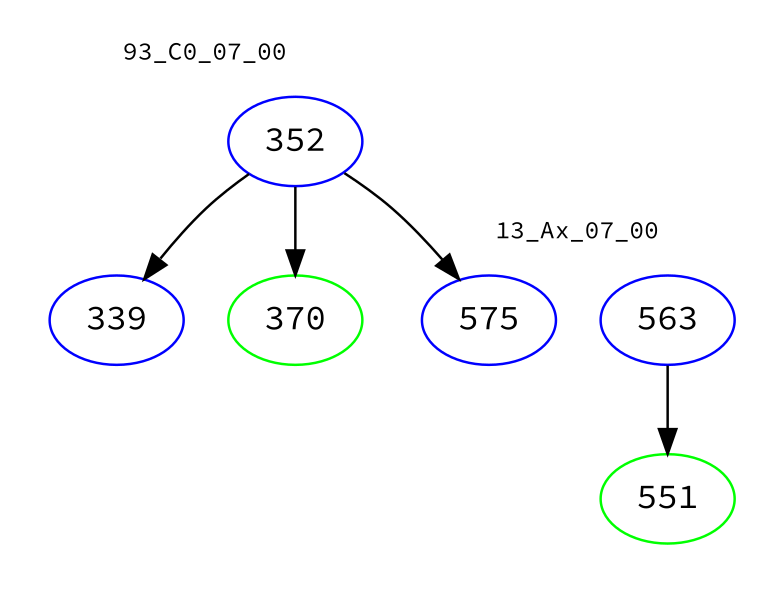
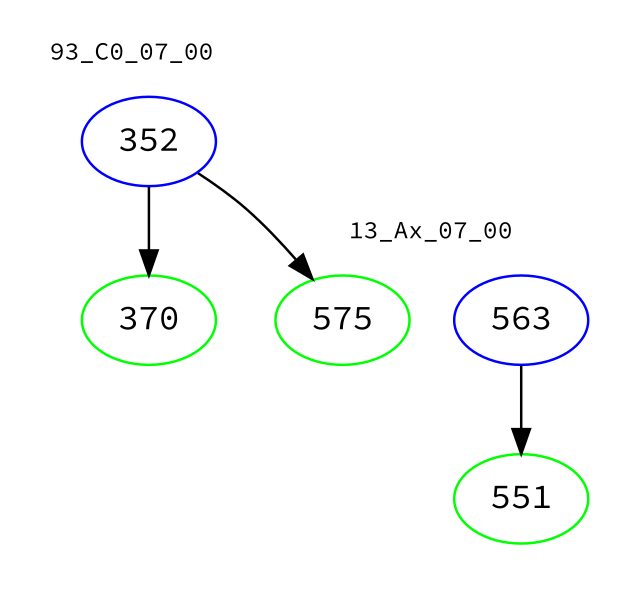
node "339": removed
node "575": color blue -> green
